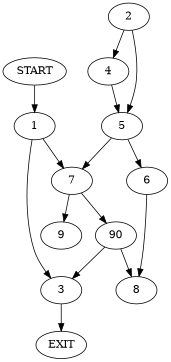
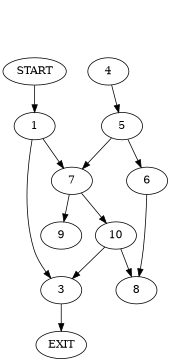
node "2": removed
node "90": label "90" -> "10"
